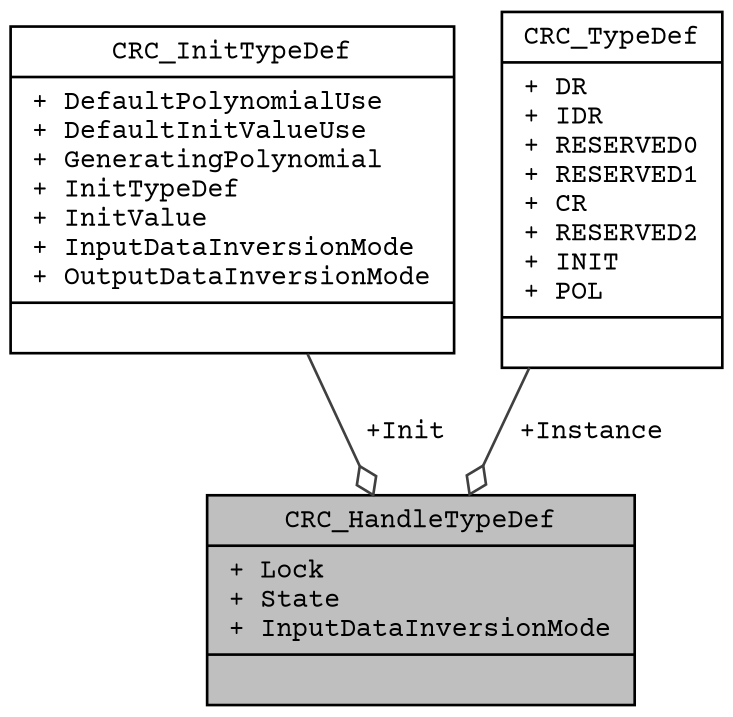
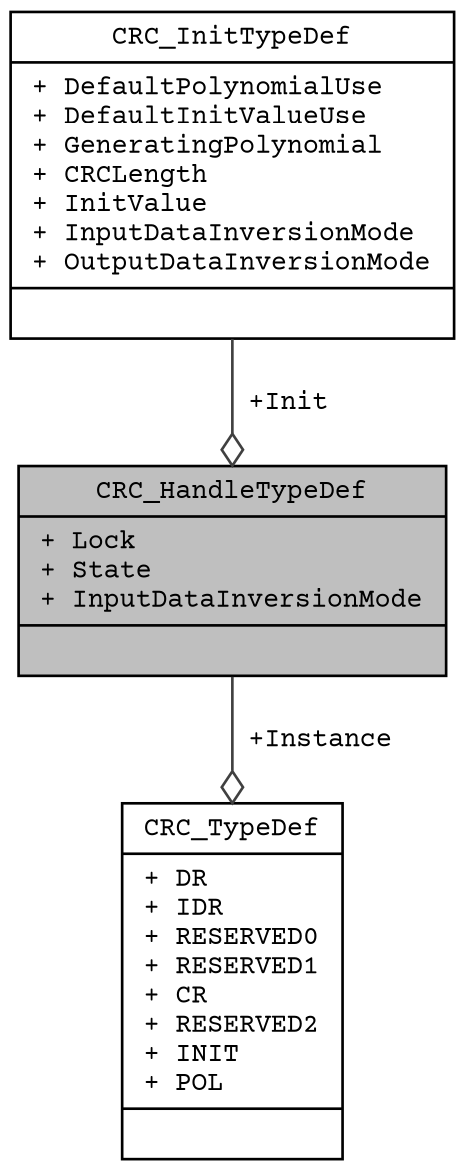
node "CRC_InitTypeDef": text "+ InitTypeDef" -> "+ CRCLength"
edge "CRC_TypeDef" -> "CRC_HandleTypeDef": reversed
